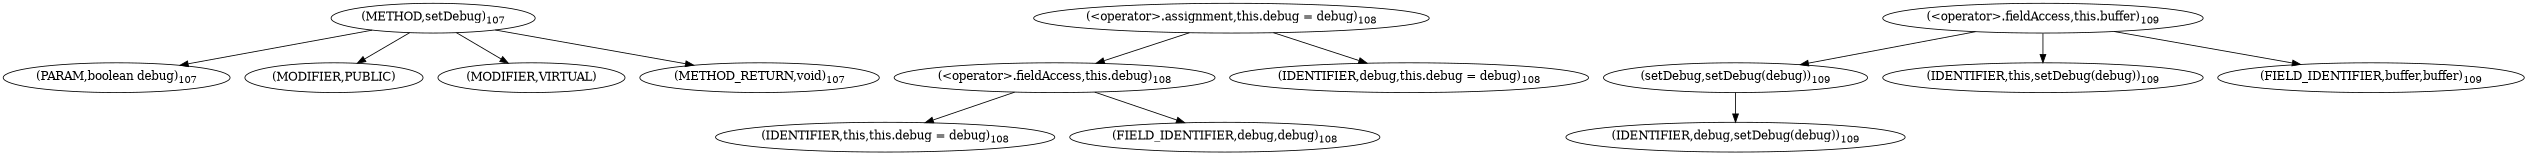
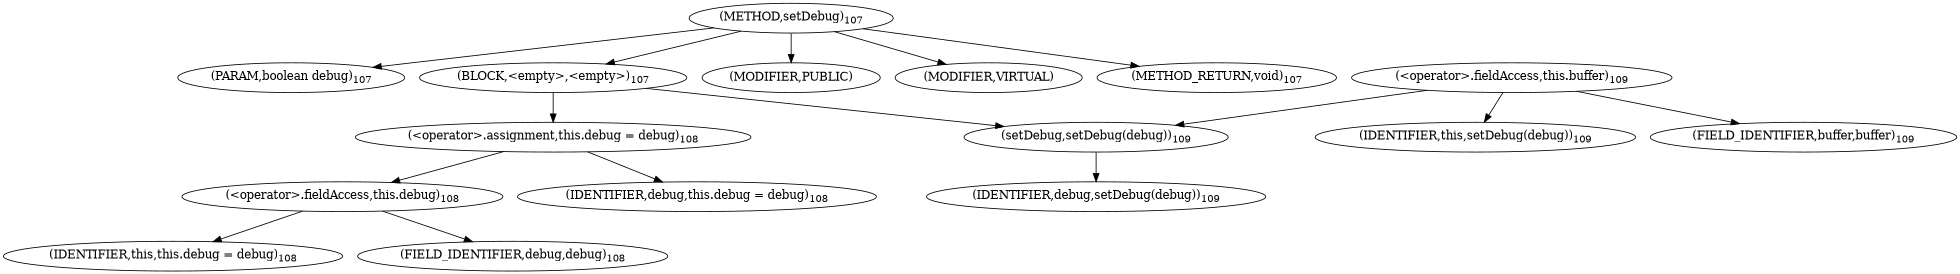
node "(BLOCK,<empty>,<empty>)": added
